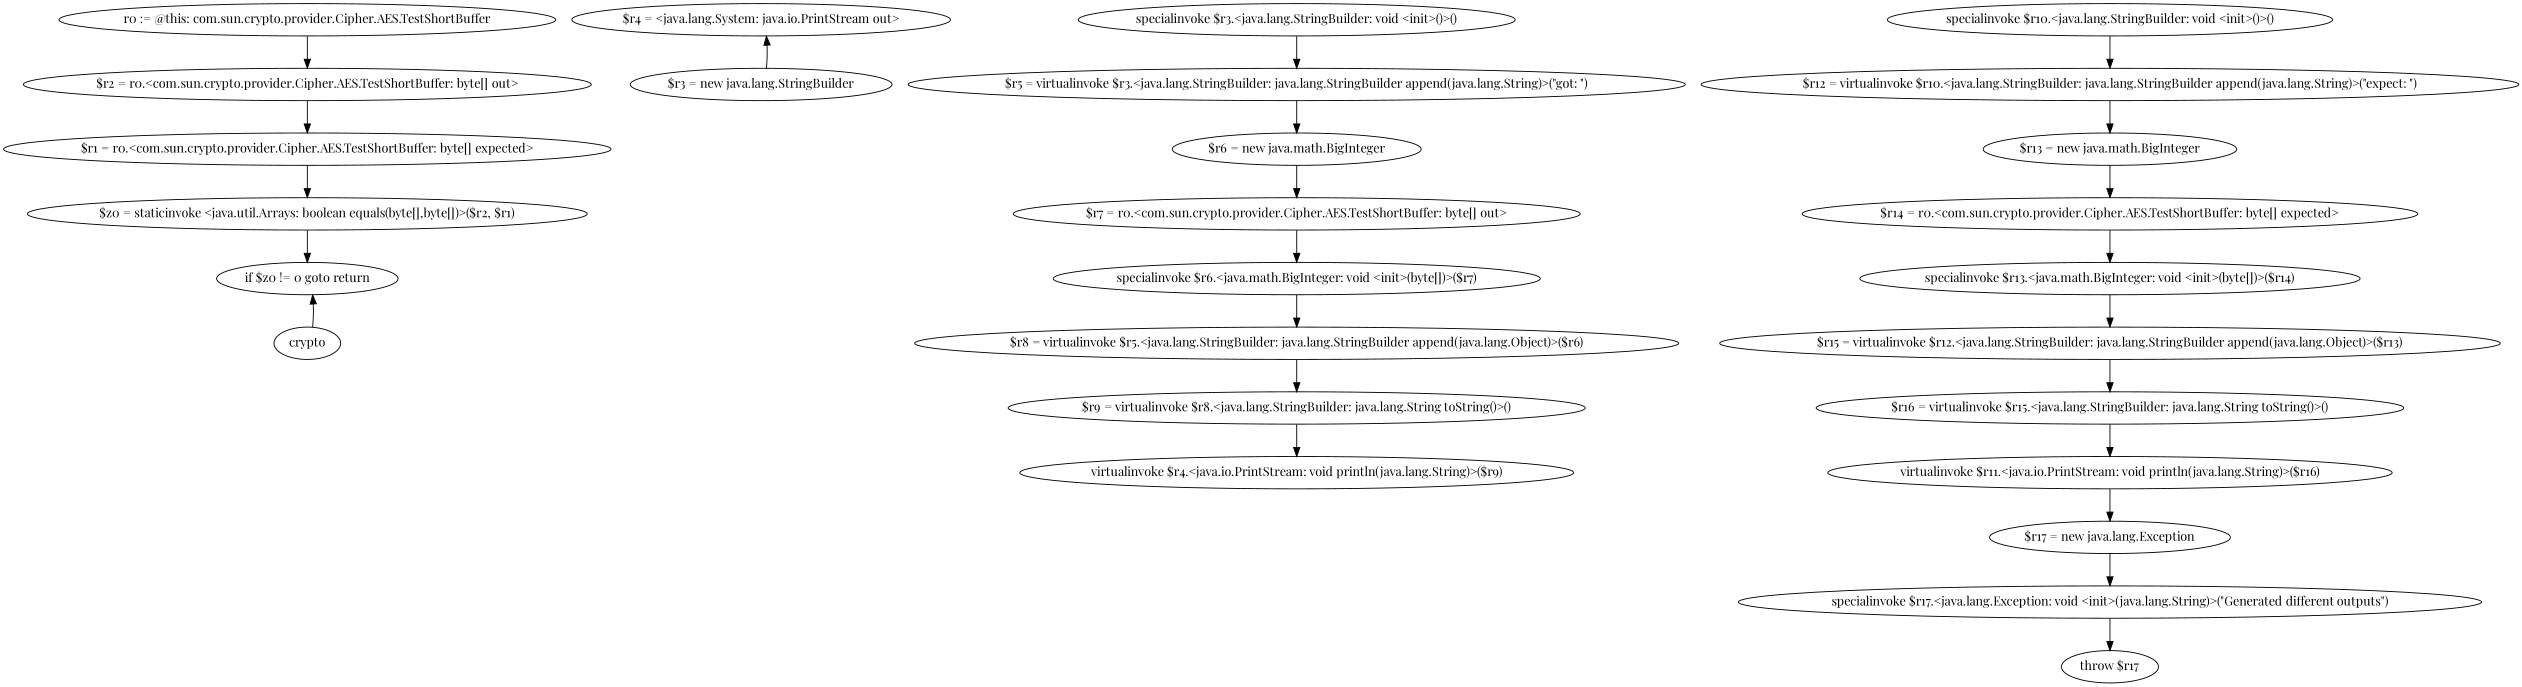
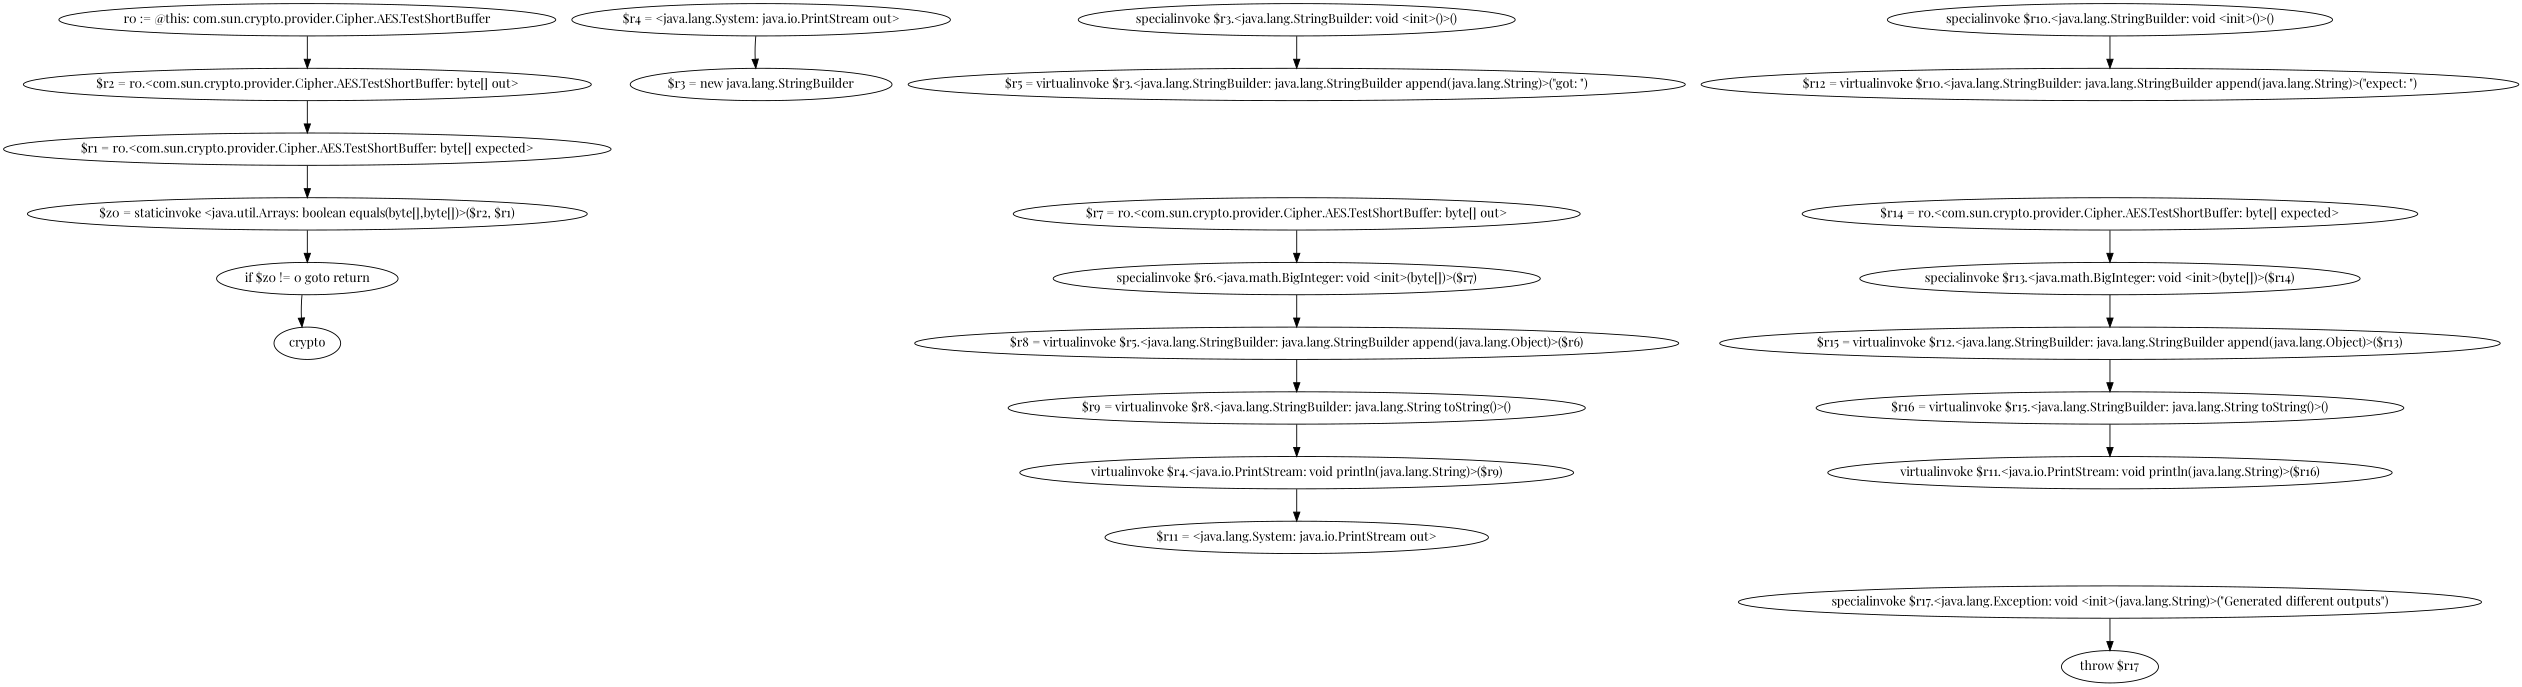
edge "$r3 = new java.lang.StringBuilder" -> "$r4 = <java.lang.System: java.io.PrintStream out>": reversed
node "$r6 = new java.math.BigInteger": removed
node "$r13 = new java.math.BigInteger": removed
edge "crypto" -> "if $z0 != 0 goto return": reversed
node "$r11 = <java.lang.System: java.io.PrintStream out>": added
node "$r17 = new java.lang.Exception": removed
